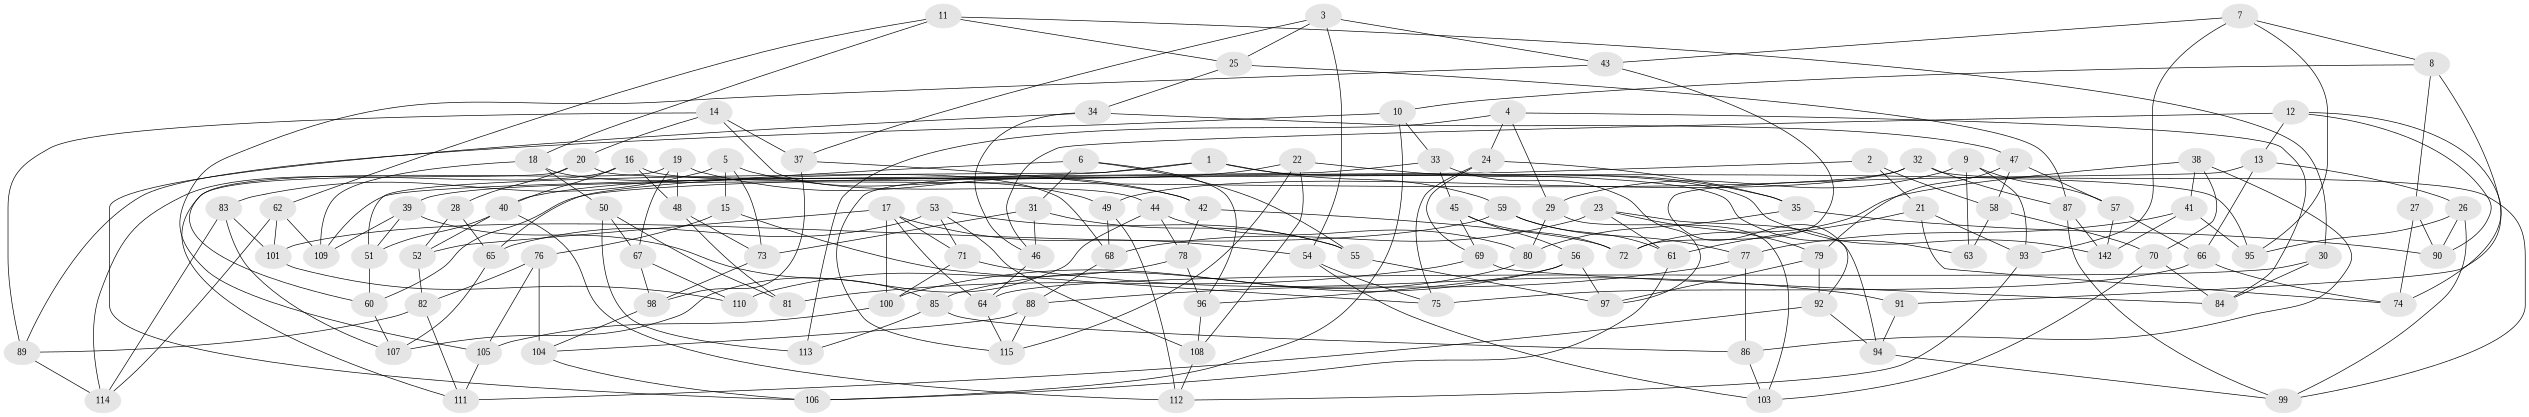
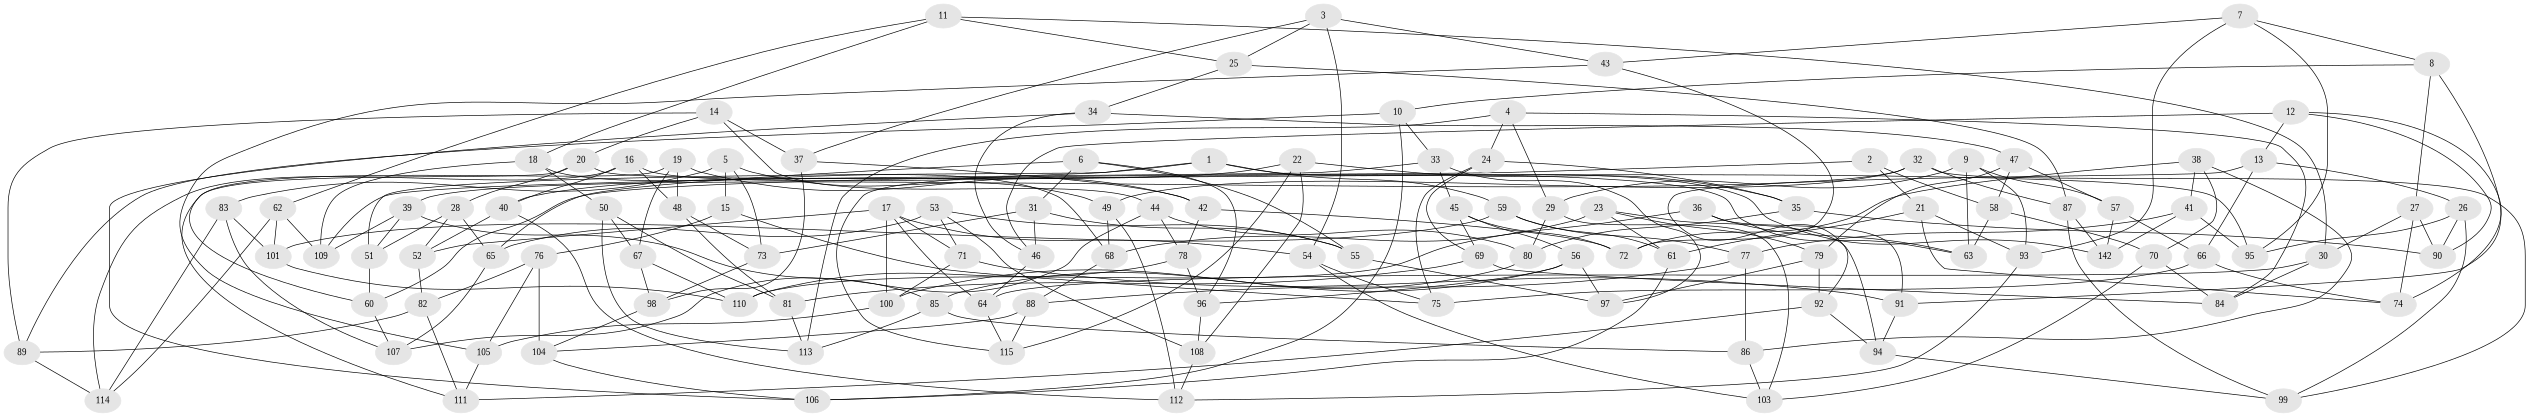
node "36": added
edge "27" -- "30": added
edge "40" -- "51": now "28" -- "51"
edge "81" -- "113": added
